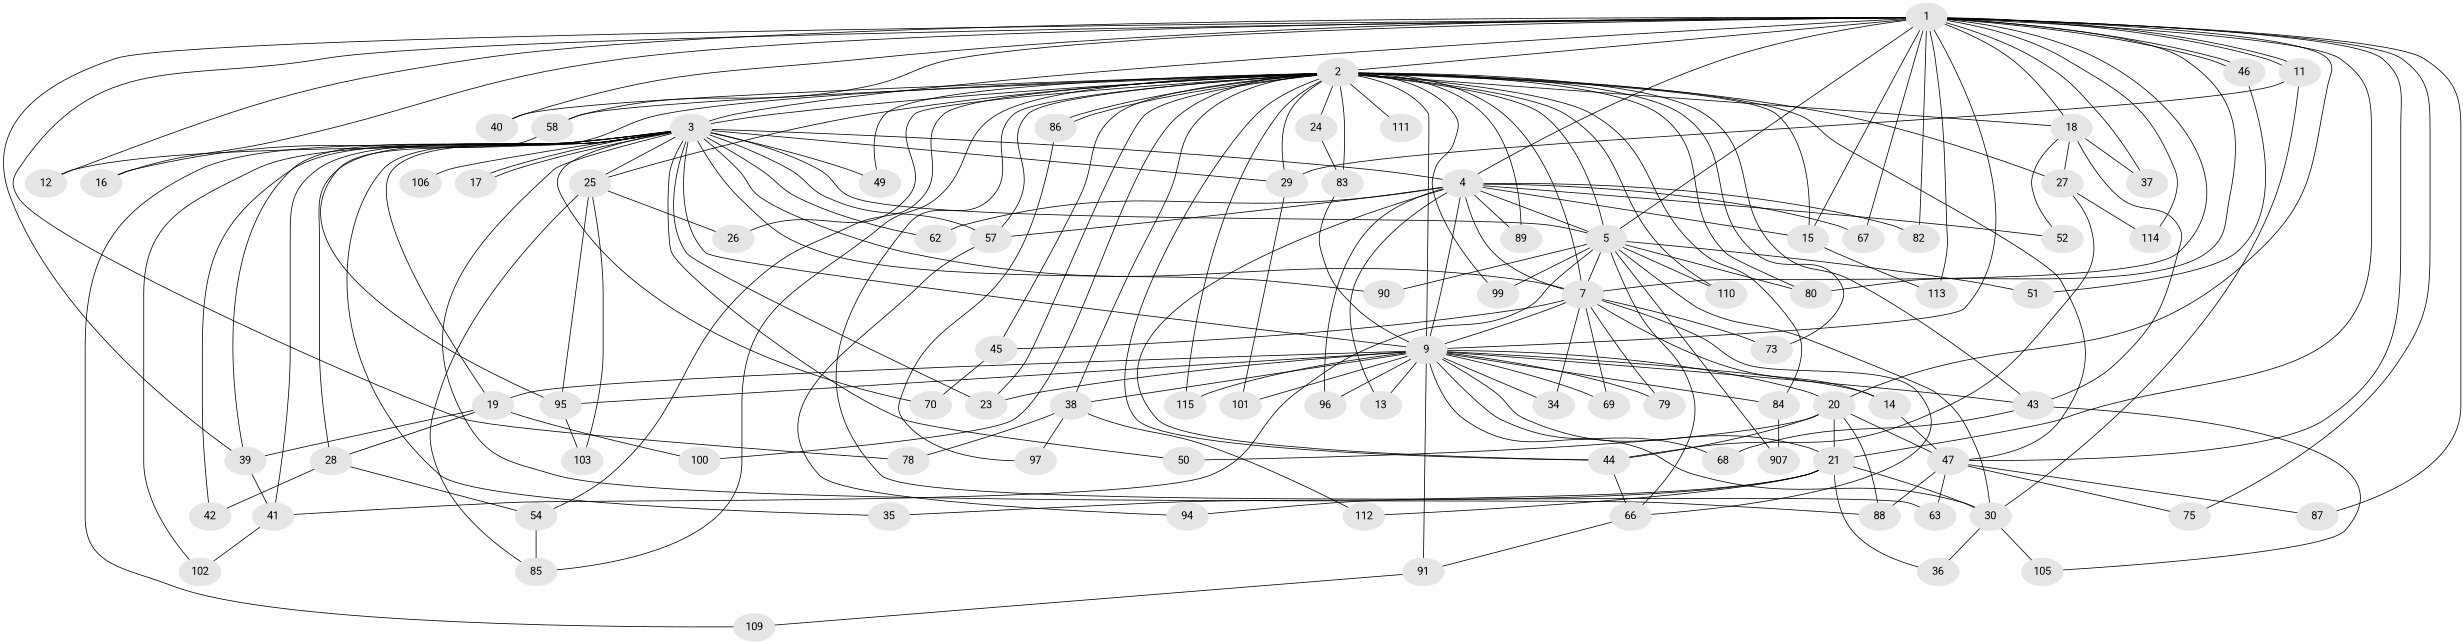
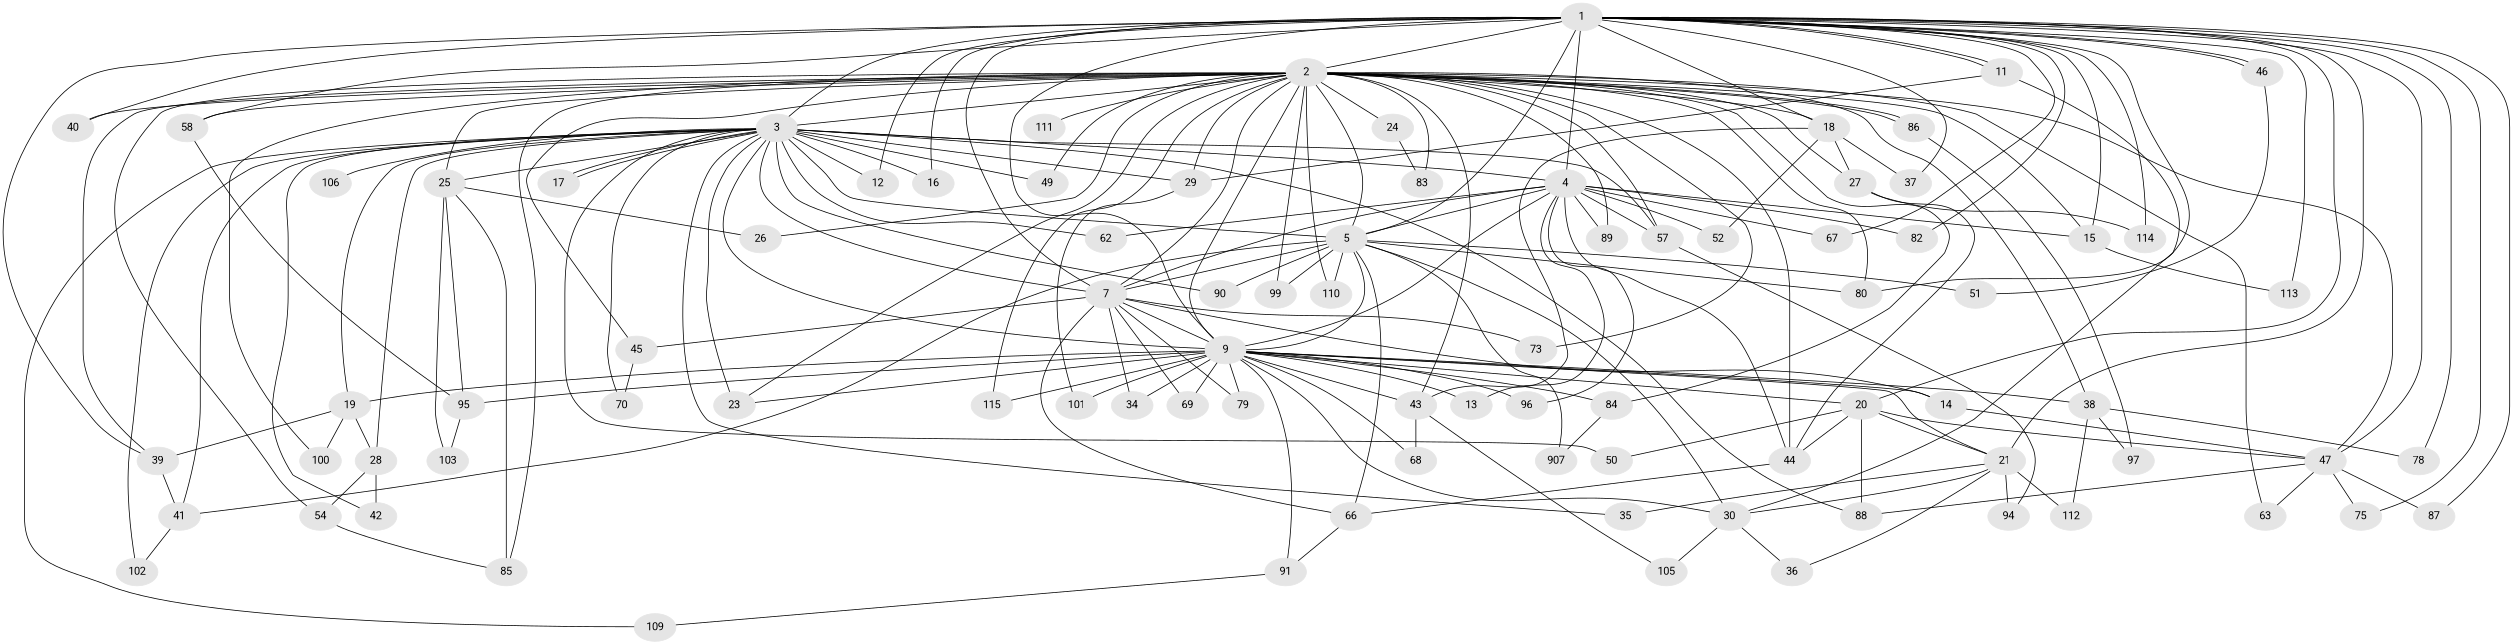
edge "83" -- "9": now "5" -- "9"
